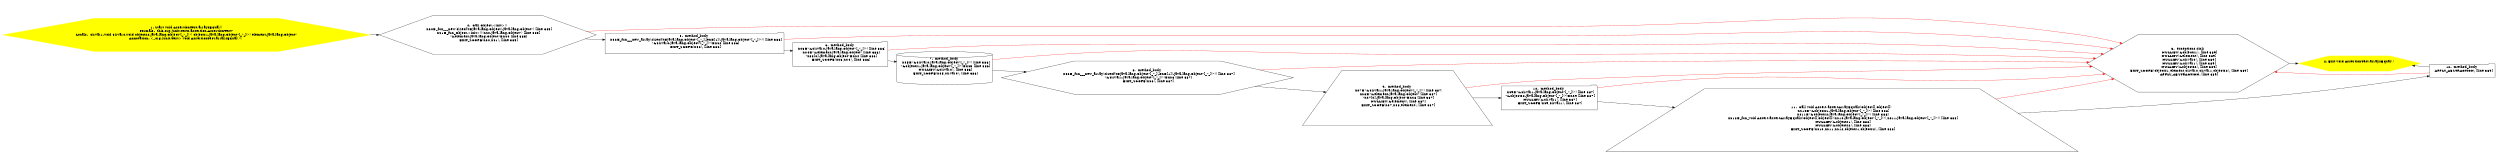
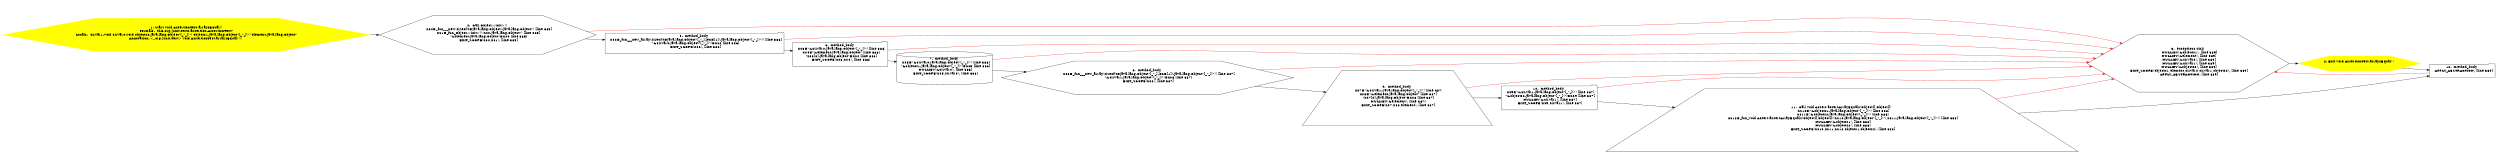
edge "12:  method_body APPLY_ABSTRACTION; [line 389]" -> "2: Exit void AssertionTest.arraysEqual()": reversed
